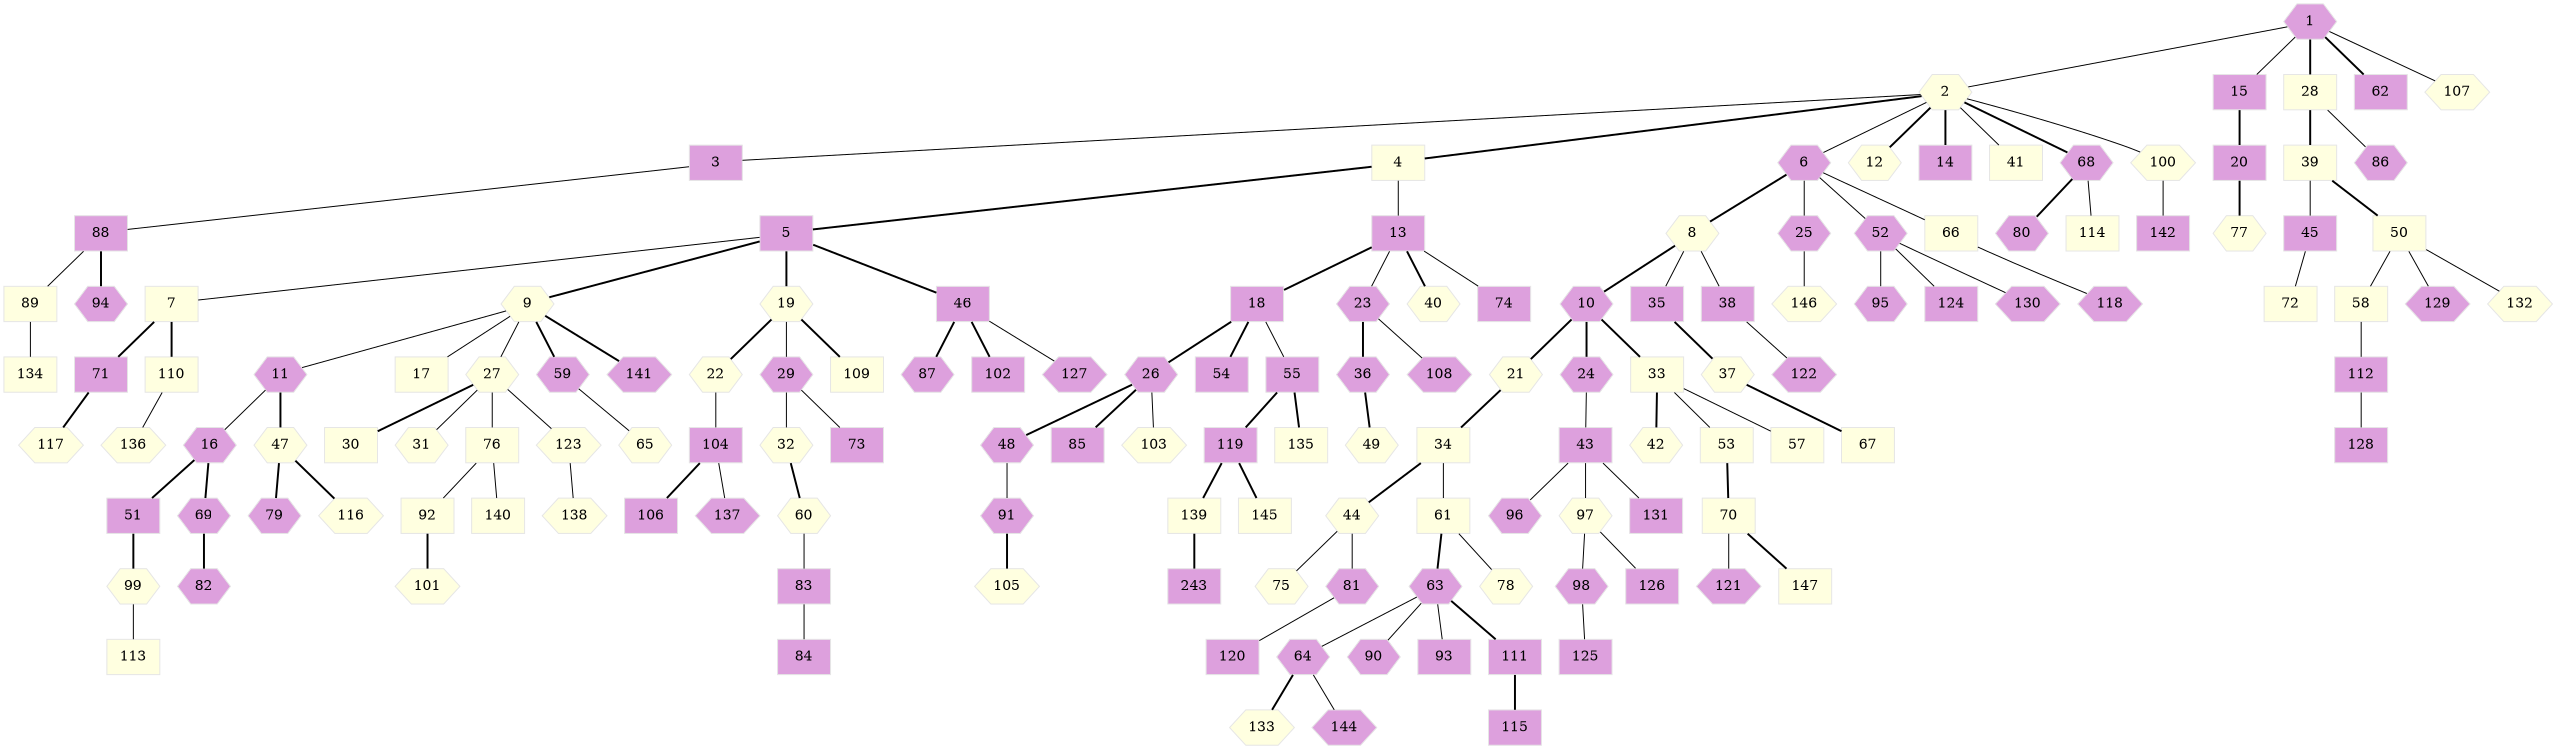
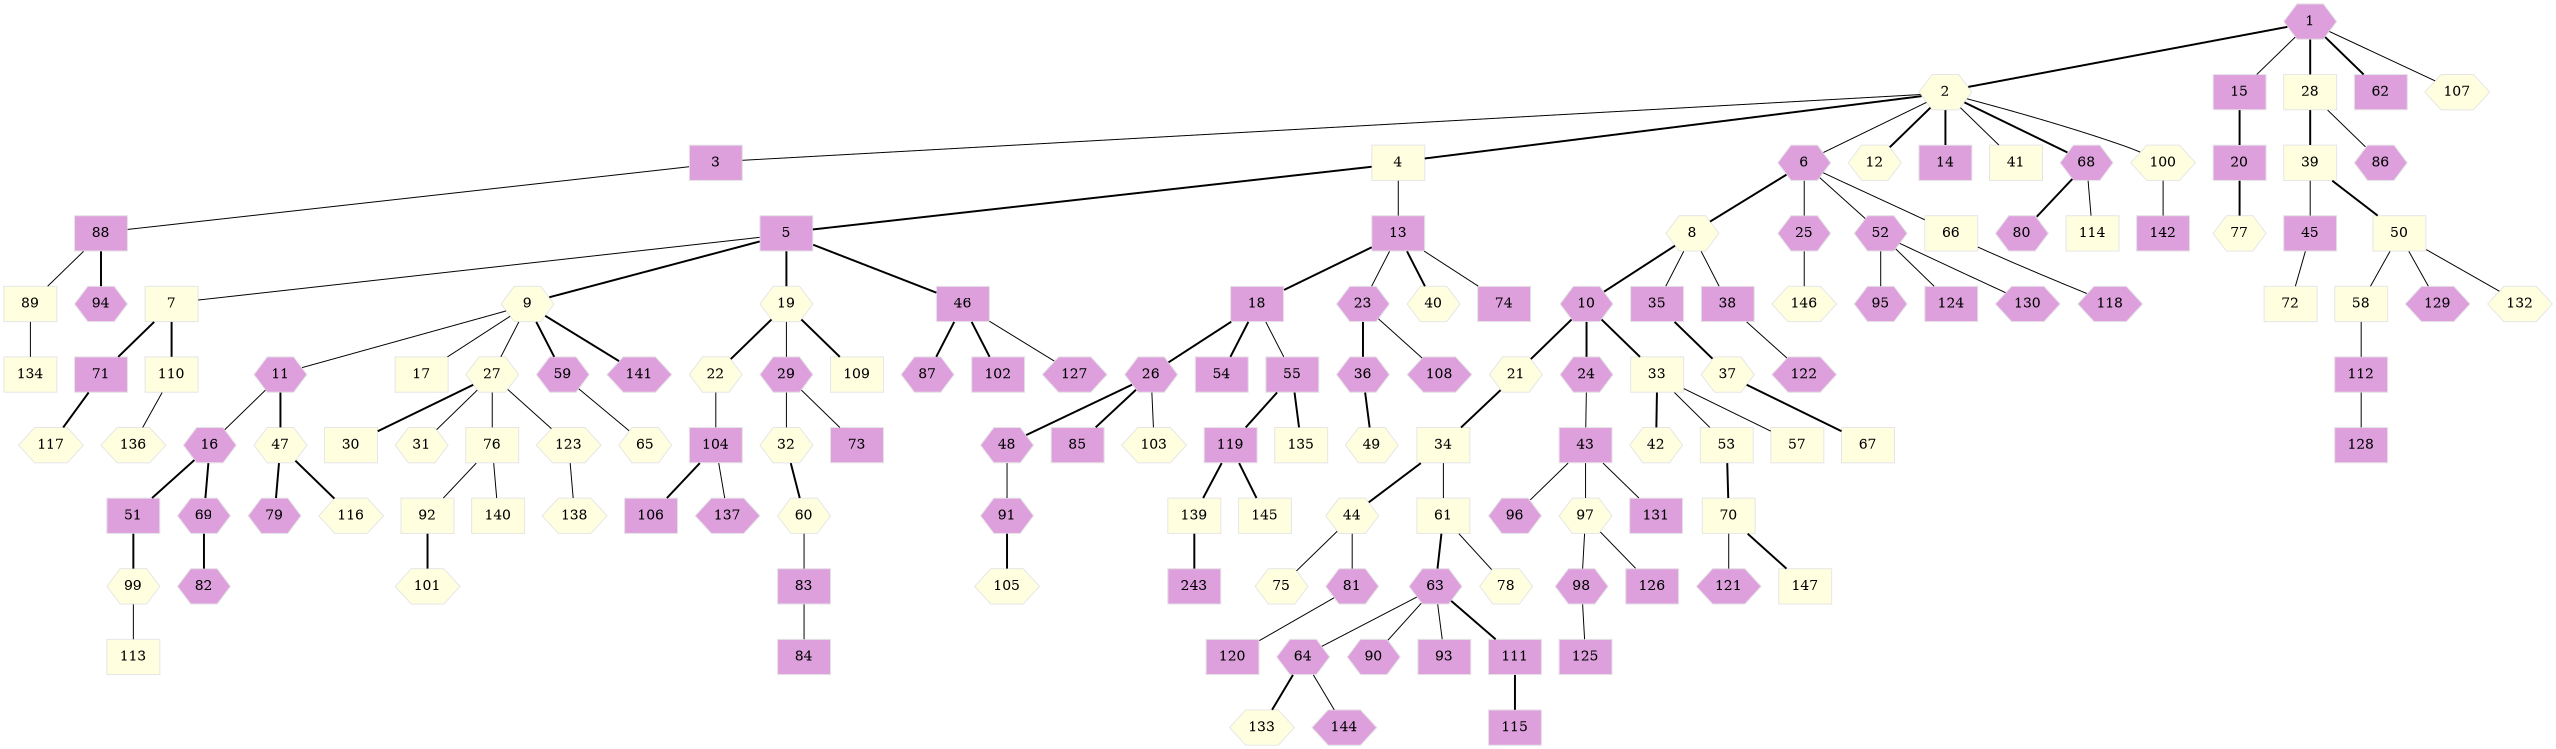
edge "1" -- "2": style solid -> bold
